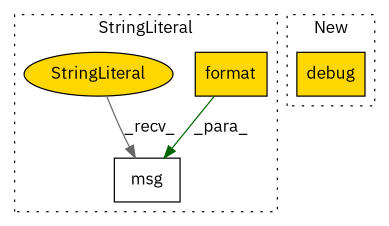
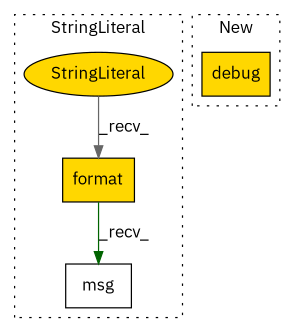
edge "StringLiteral" -> "msg": now "StringLiteral" -> "format"
edge "format" -> "msg": label "_para_" -> "_recv_"
